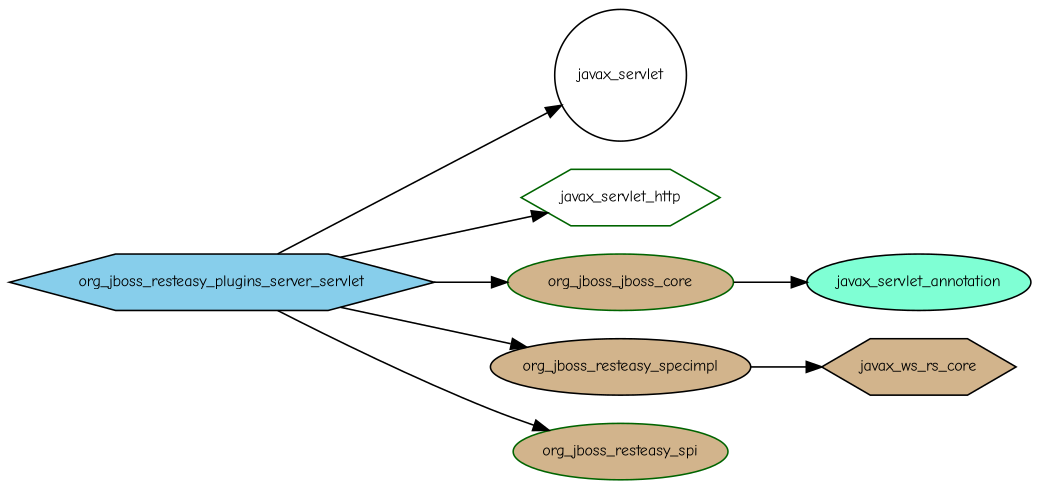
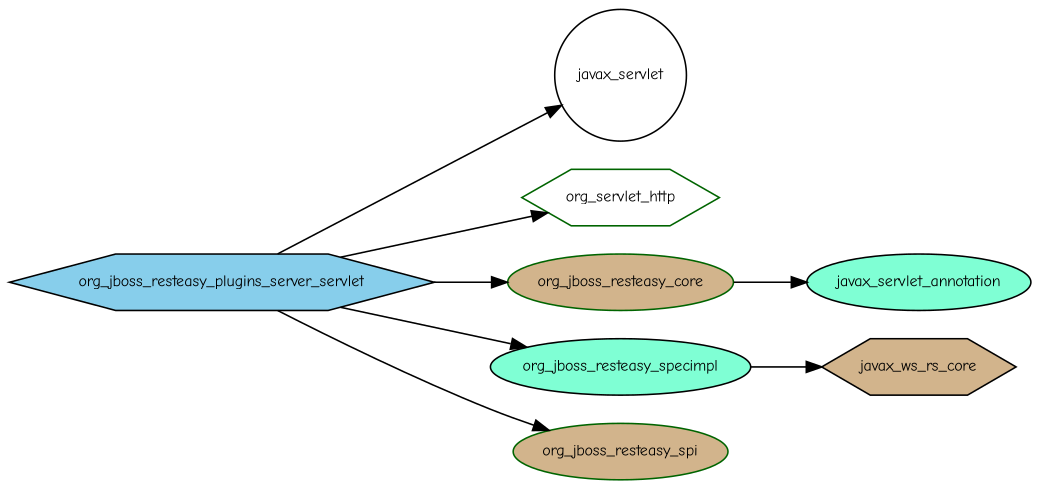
node "javax_servlet_http": label "javax_servlet_http" -> "org_servlet_http"
node "org_jboss_jboss_core": label "org_jboss_jboss_core" -> "org_jboss_resteasy_core"
node "org_jboss_resteasy_specimpl": fillcolor tan -> aquamarine
